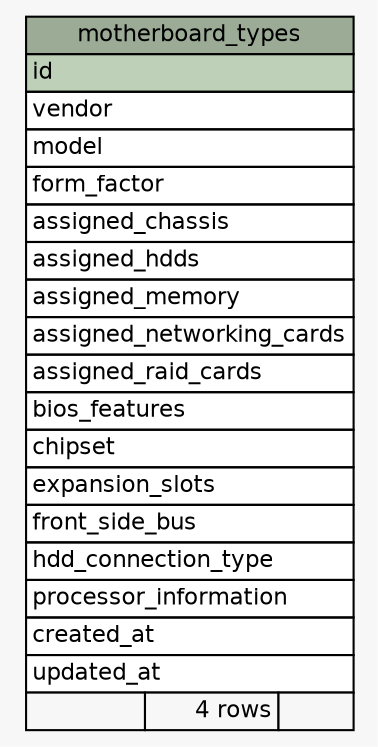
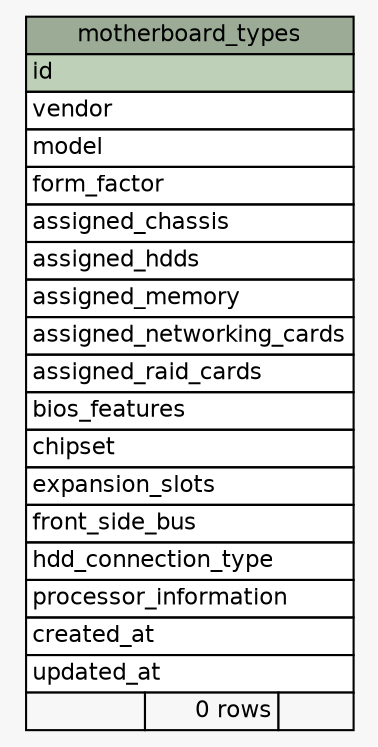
node "motherboard_types": text "4 rows" -> "0 rows"
